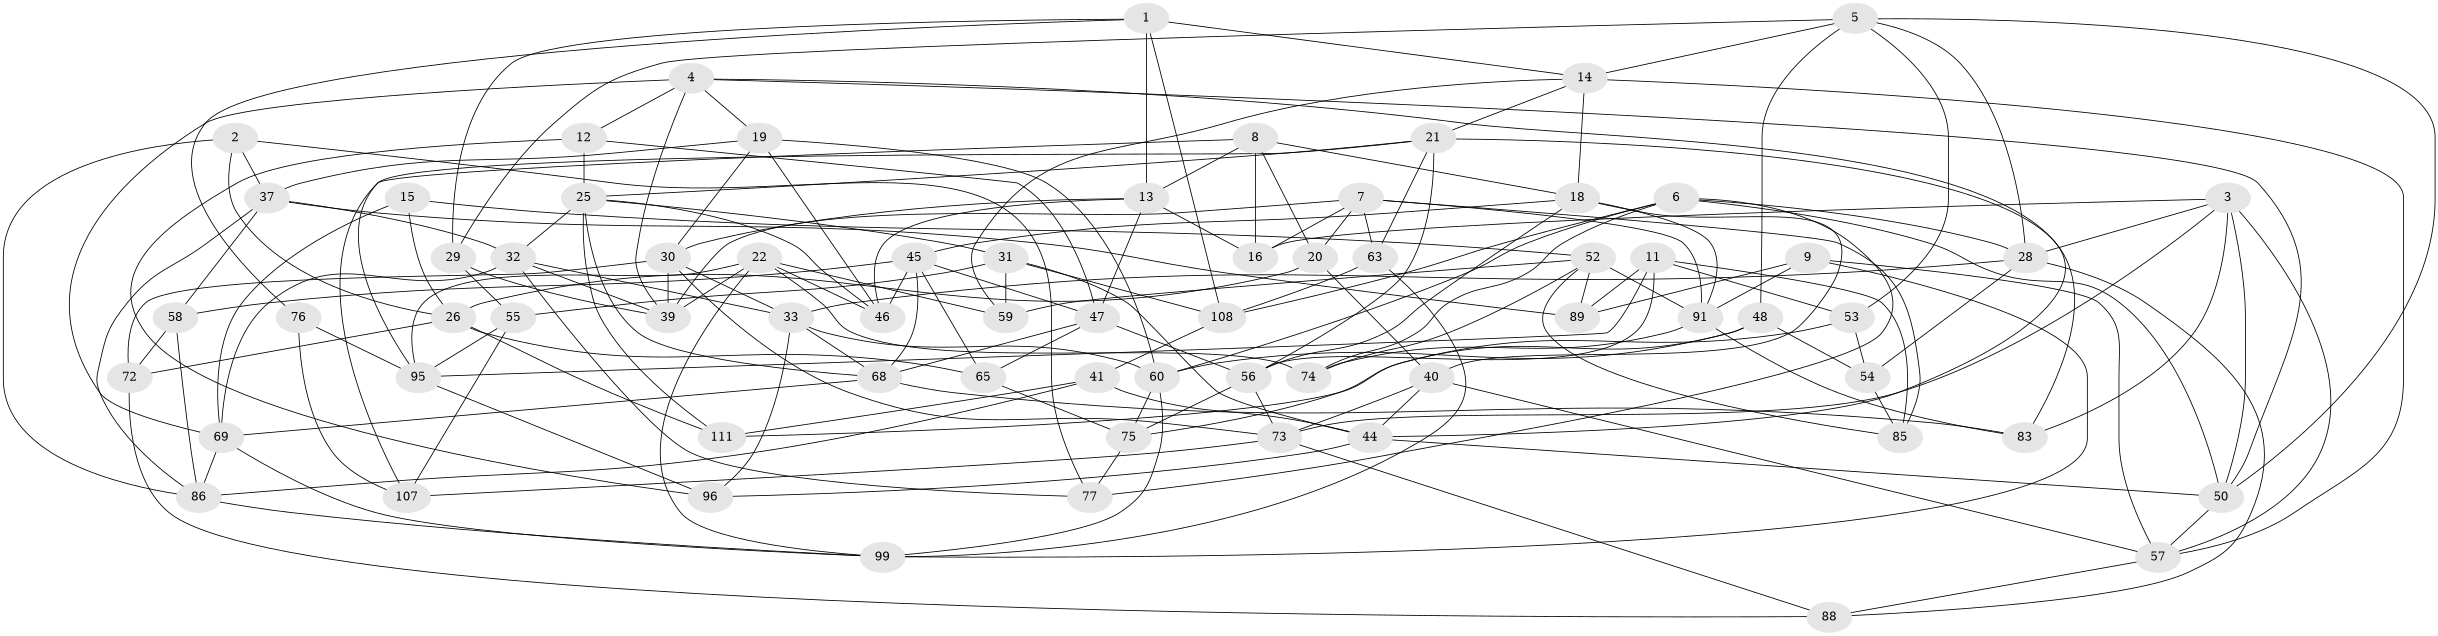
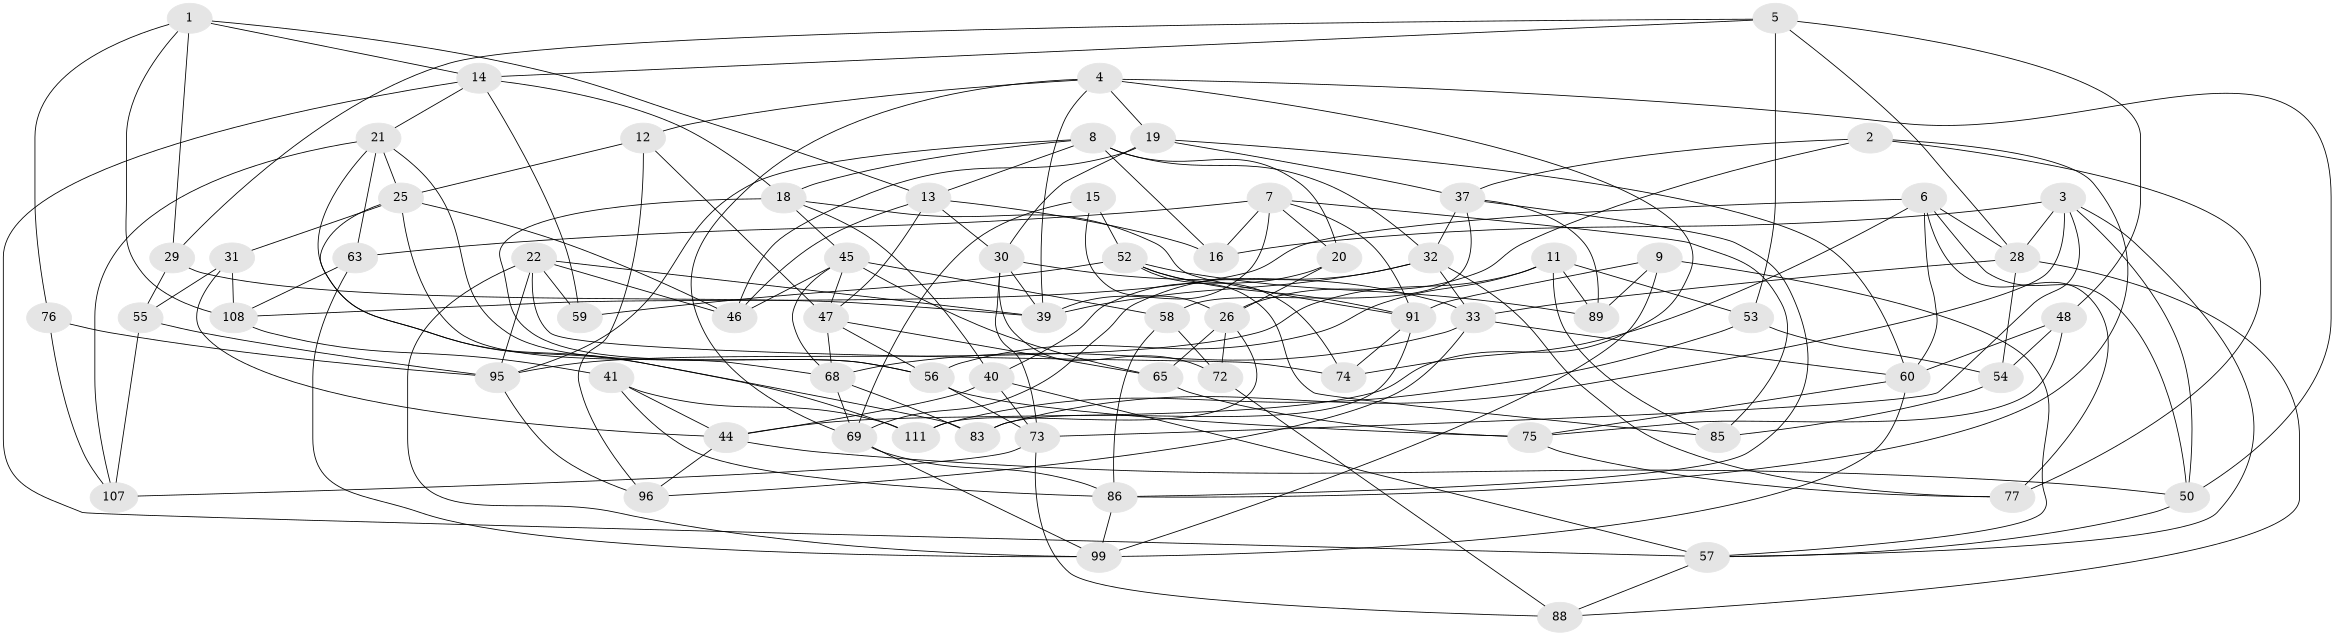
edge "5" -- "50": removed
edge "25" -- "32": now "8" -- "32"
edge "31" -- "59": removed
